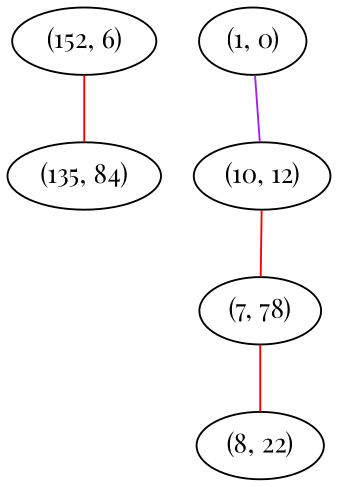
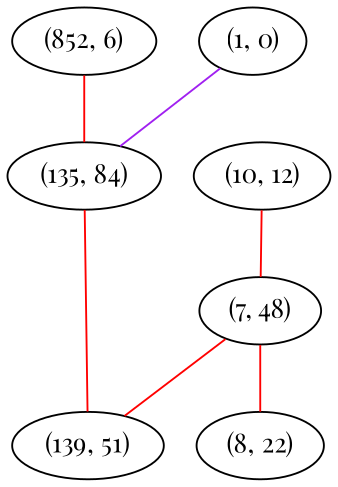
node "(152, 6)": label "(152, 6)" -> "(852, 6)"
edge "(1, 0)" -- "(10, 12)": now "(1, 0)" -- "(135, 84)"
node "(7, 78)": label "(7, 78)" -> "(7, 48)"
node "(139, 51)": added
